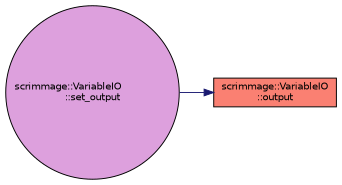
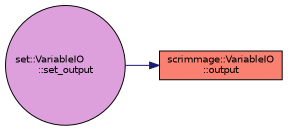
node "scrimmage::VariableIO ::set_output": label "scrimmage::VariableIO ::set_output" -> "set::VariableIO ::set_output"
